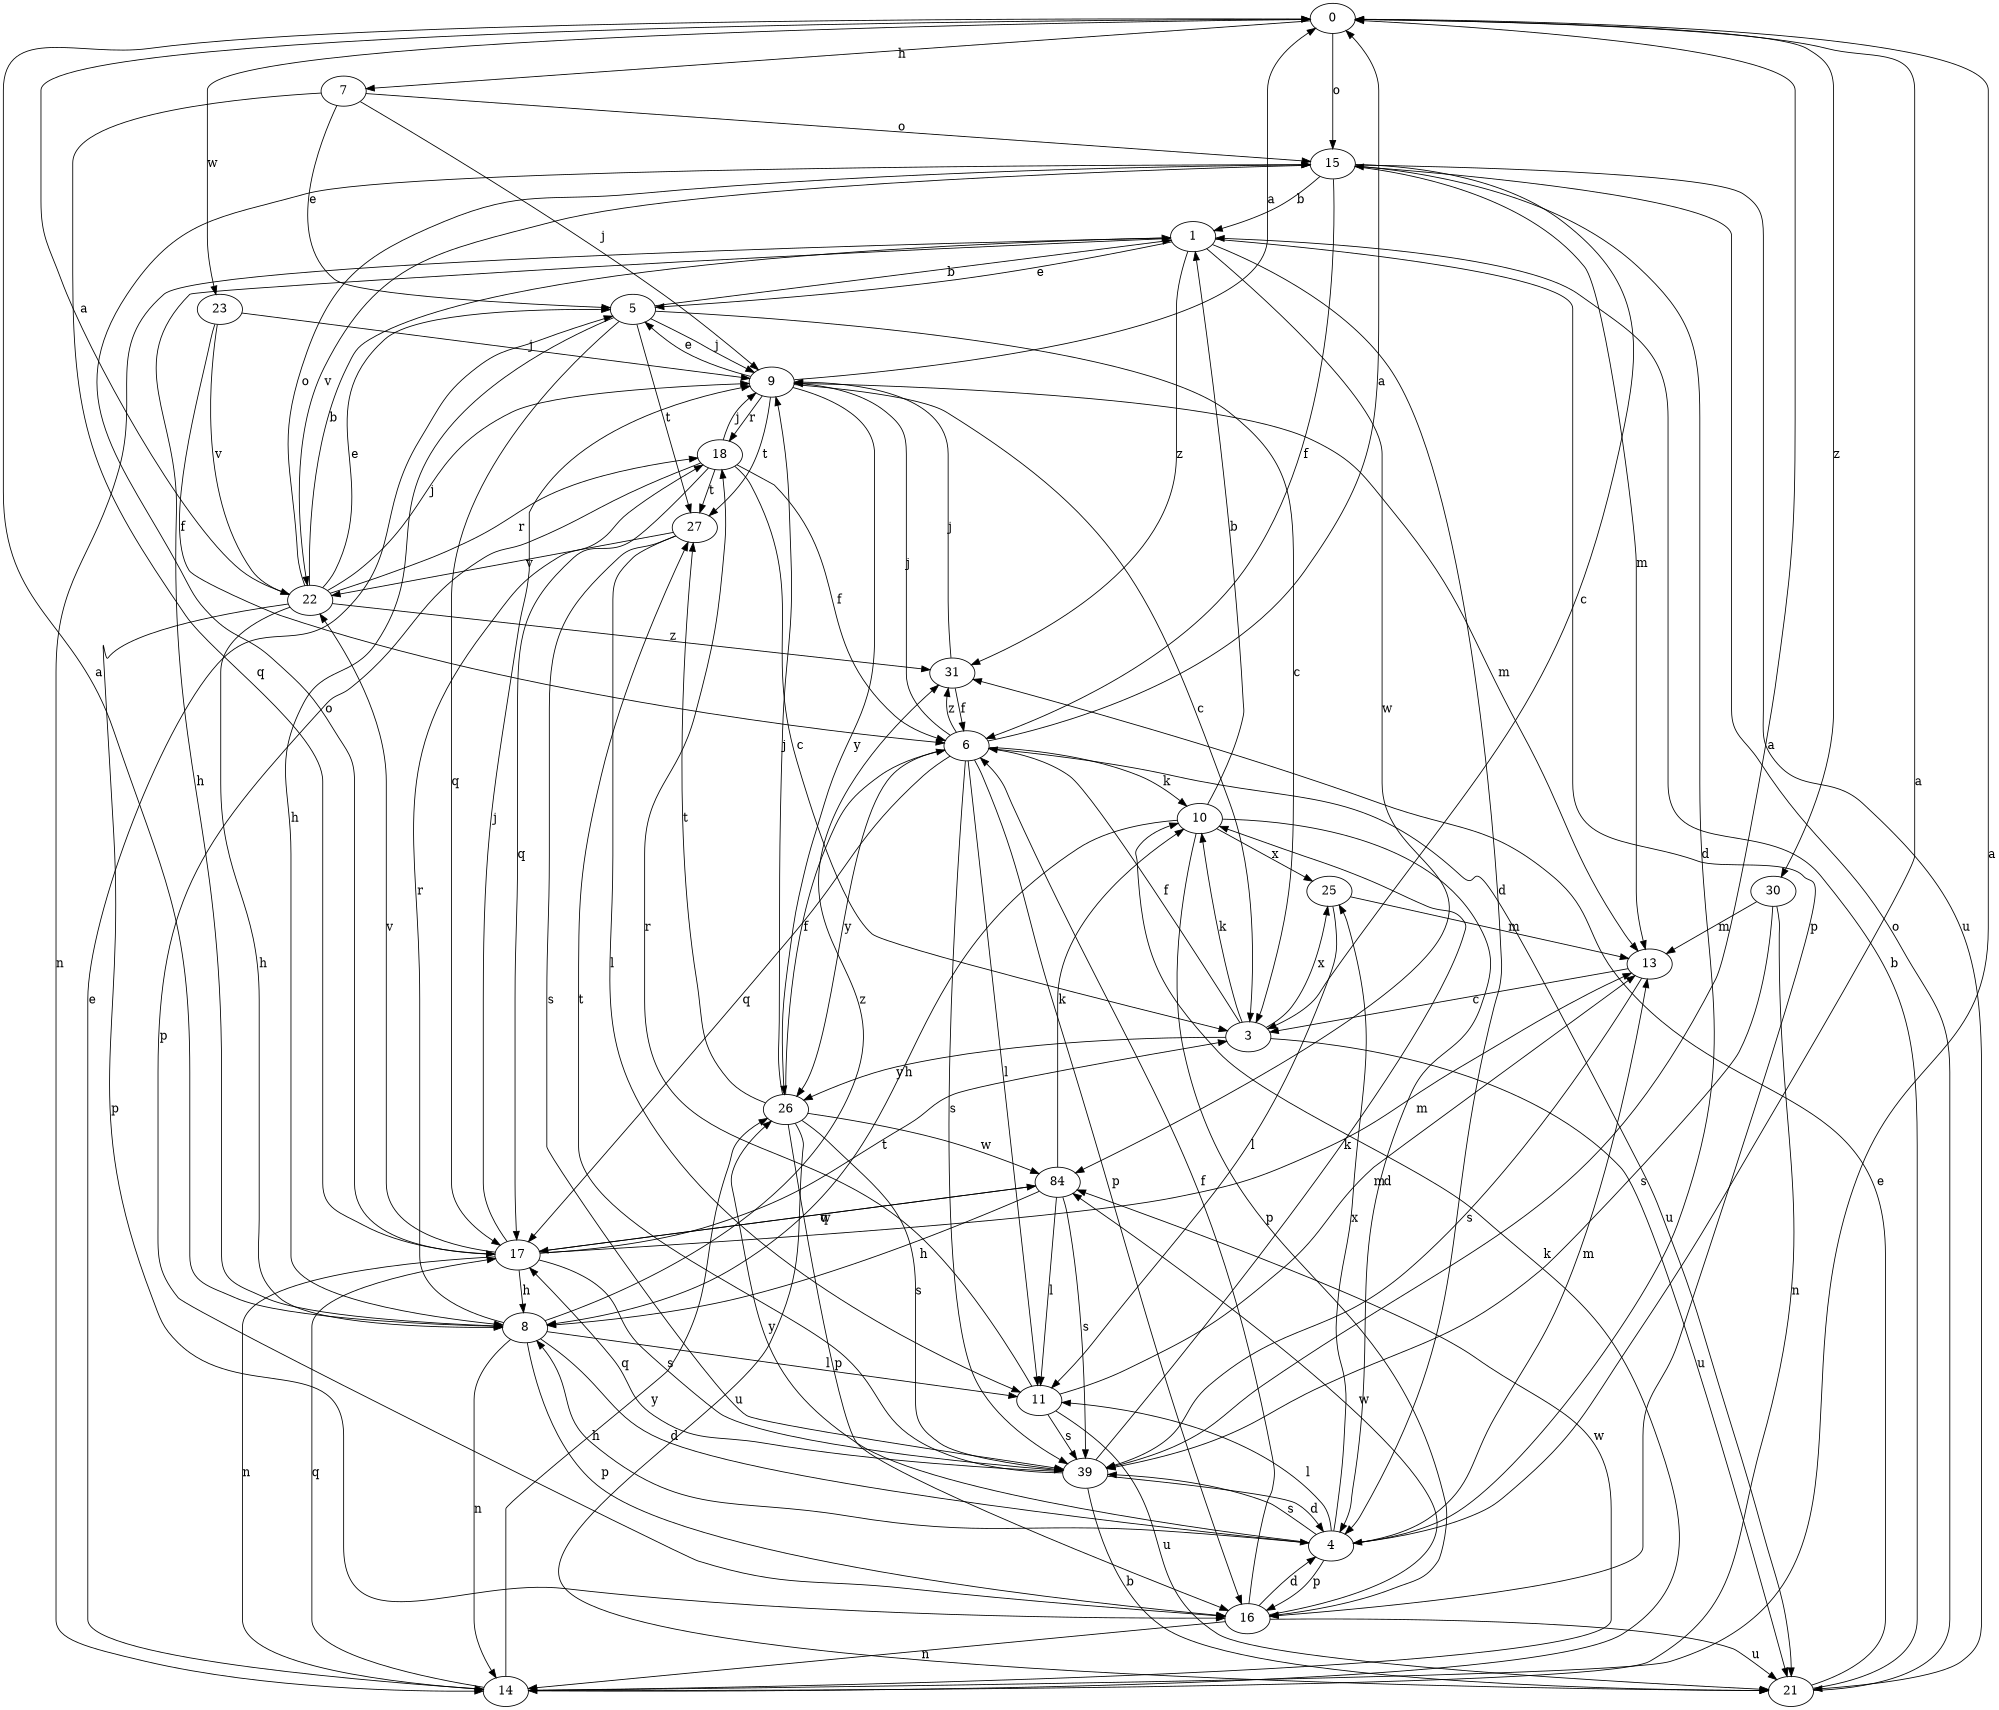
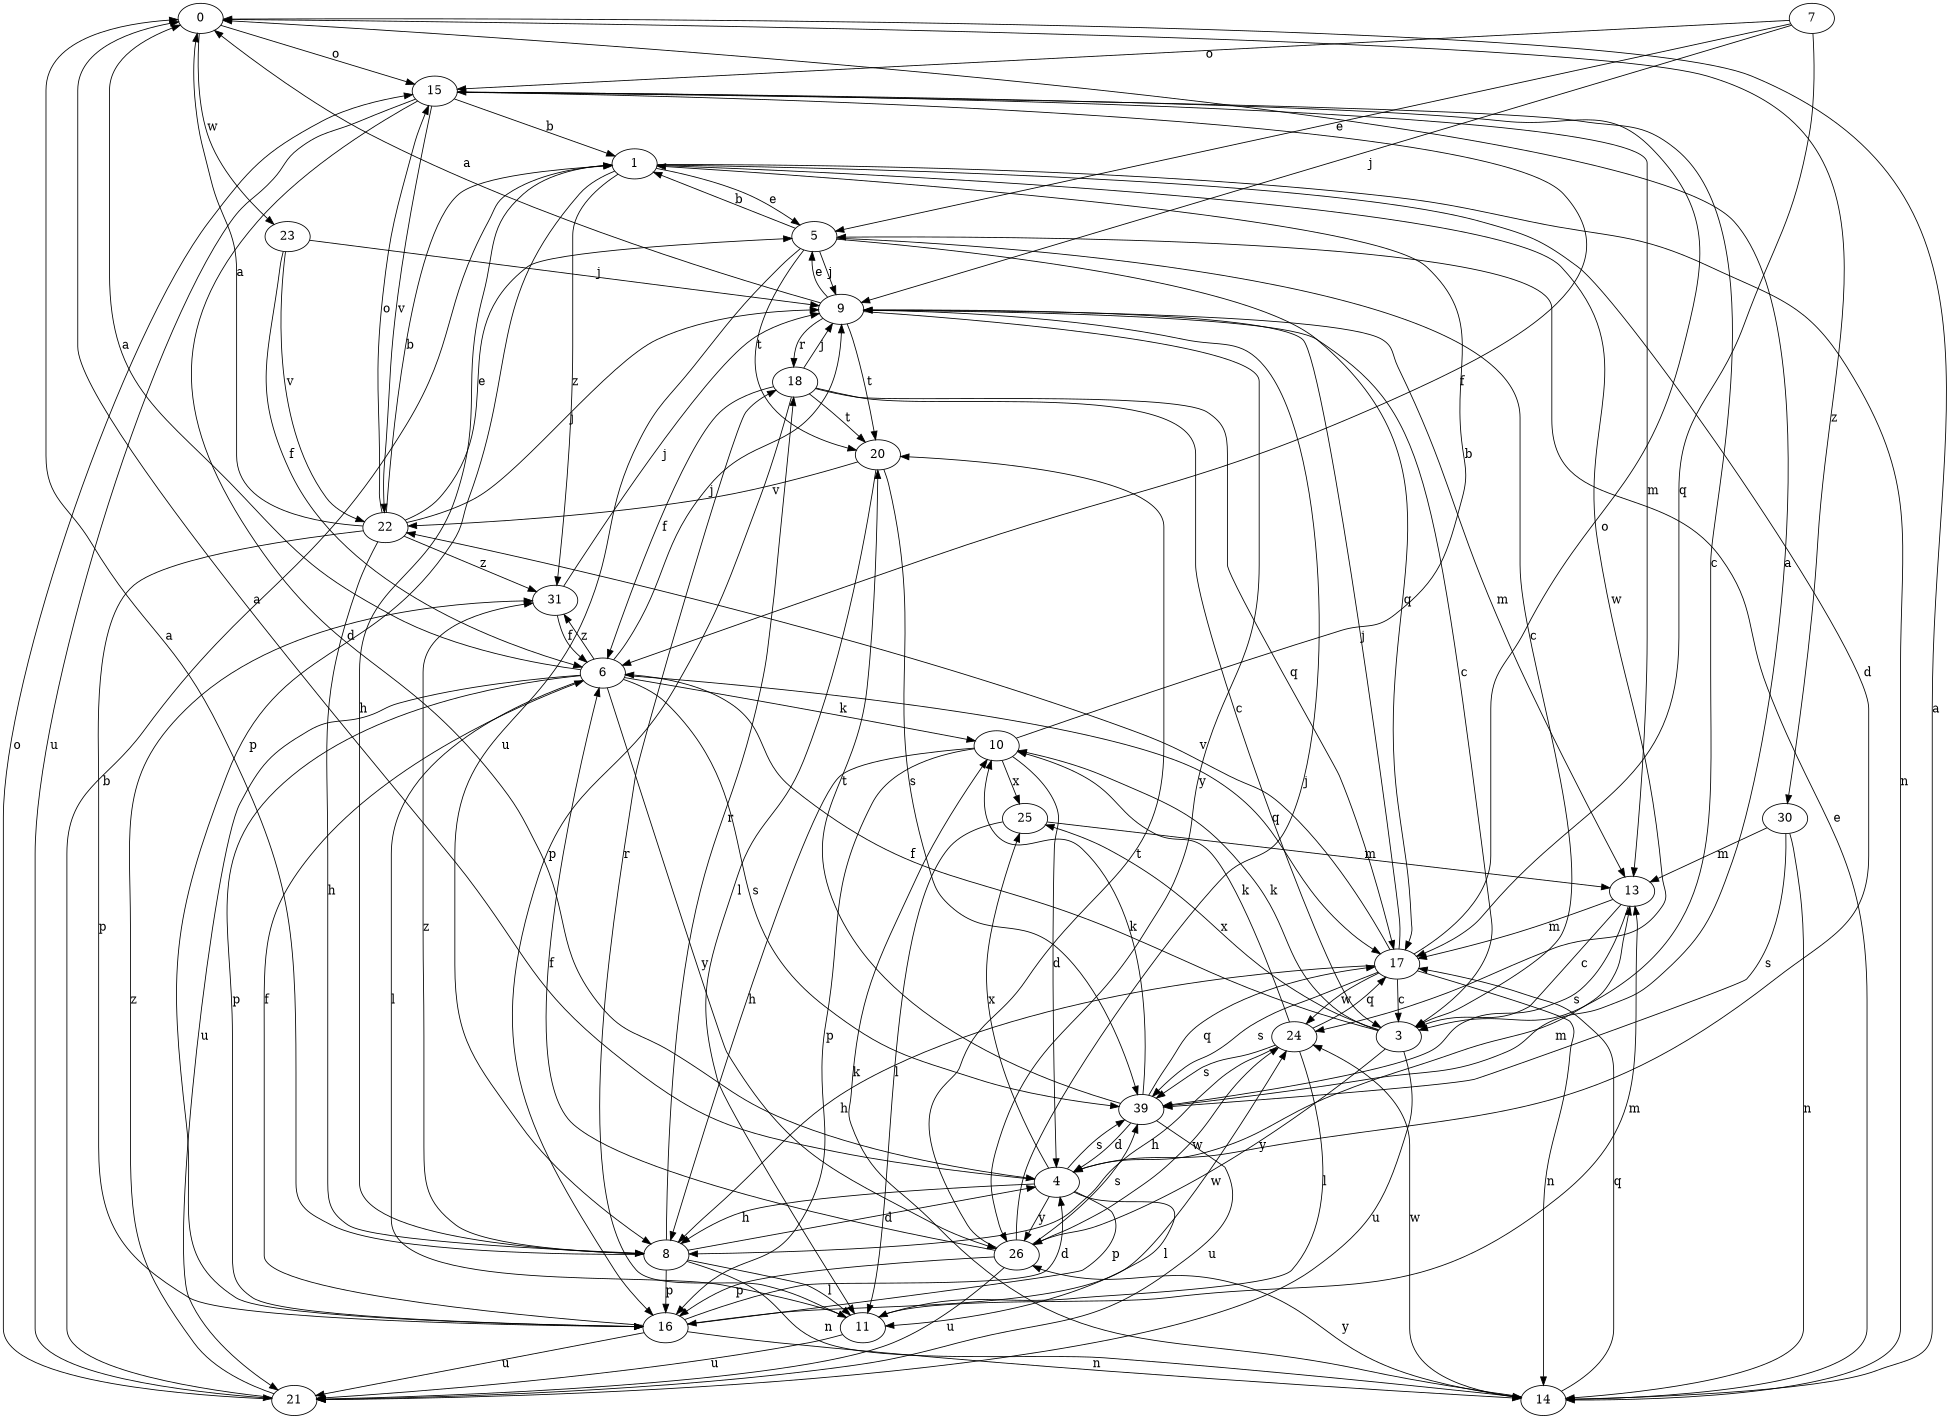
edge "0" -> "7": removed, label "h"
edge "22" -> "18": removed, label "r"
node "27": label "27" -> "20"
edge "5" -> "8": label "h" -> "u"
edge "17" -> "3": label "t" -> "c"
node "84": label "84" -> "24"
edge "21" -> "31": label "e" -> "z"
edge "17" -> "13": reversed
edge "11" -> "39": removed, label "s"
edge "39" -> "21": label "b" -> "u"
